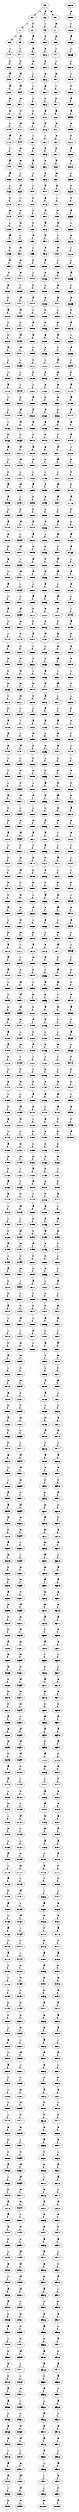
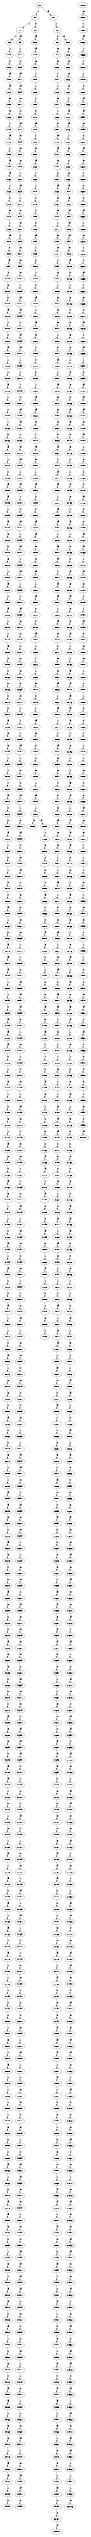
edge "S0" -> "S3": now "S6" -> "S3"
edge "S325" -> "S330": now "S320" -> "S330"
node "S1001": label "S1001" -> "S1006"
